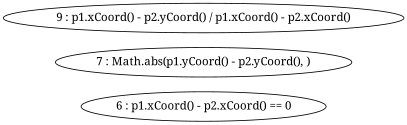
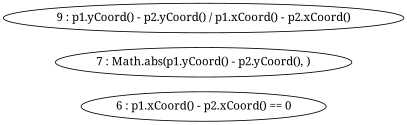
node "9 : p1.xCoord() - p2.yCoord() / p1.xCoord() - p2.xCoord()": label "9 : p1.xCoord() - p2.yCoord() / p1.xCoord() - p2.xCoord()" -> "9 : p1.yCoord() - p2.yCoord() / p1.xCoord() - p2.xCoord()"
